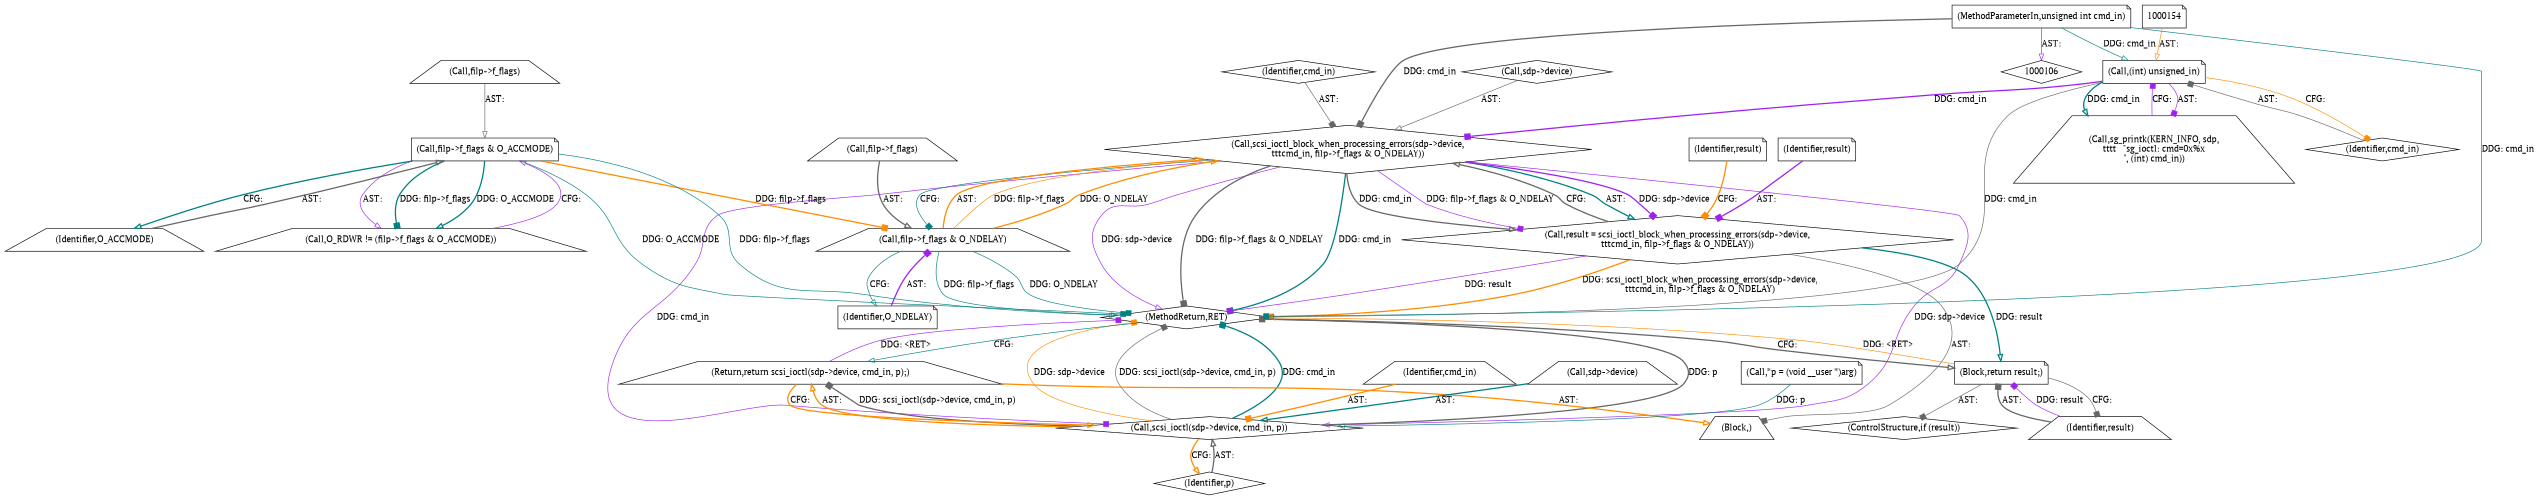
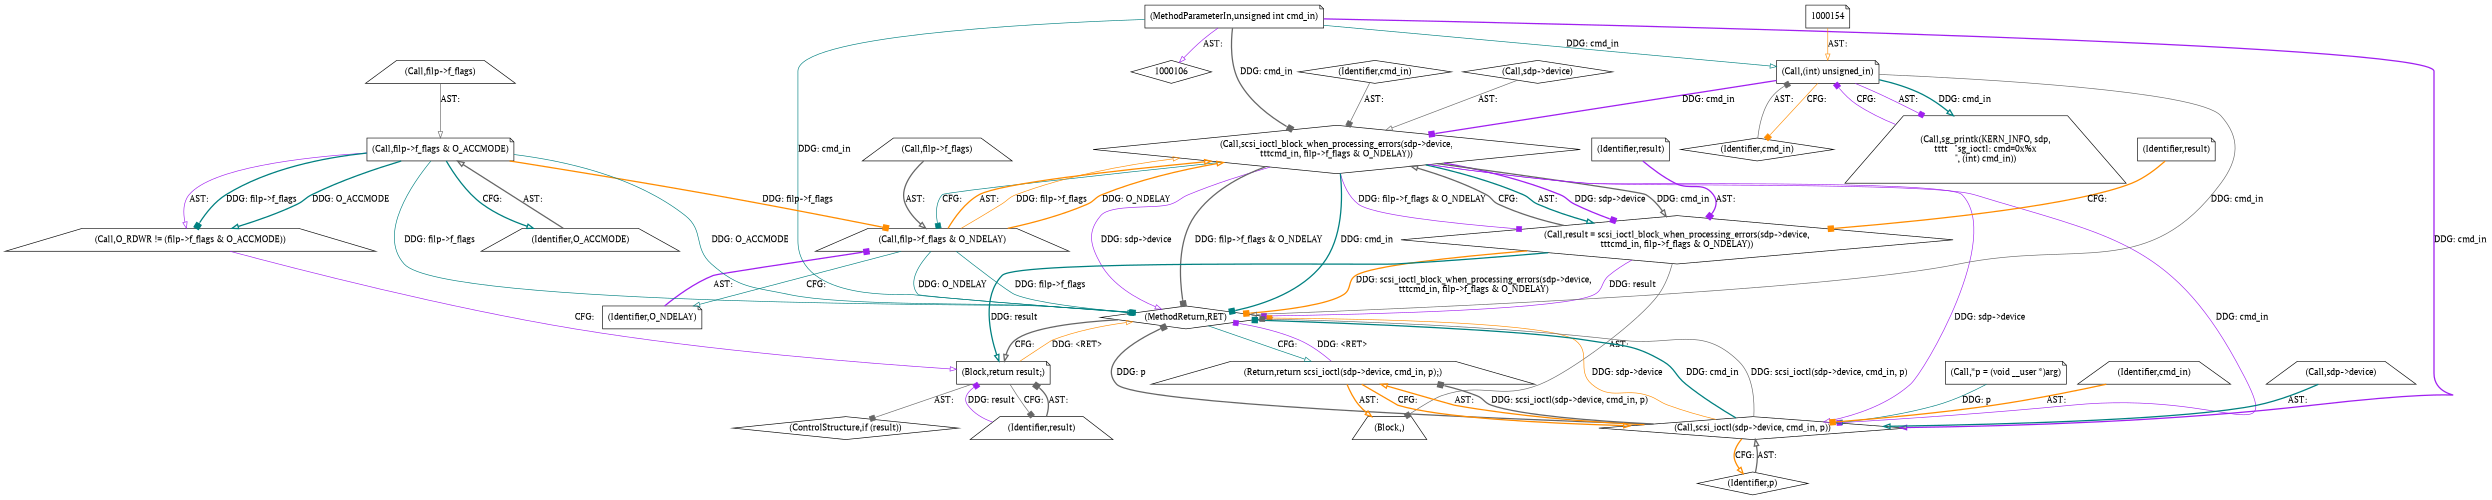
edge "(MethodParameterIn,unsigned int cmd_in)" -> "(Call,scsi_ioctl(sdp->device, cmd_in, p))": added, label "DDG: cmd_in"
edge "(Call,O_RDWR != (filp->f_flags & O_ACCMODE))" -> "(Call,filp->f_flags & O_ACCMODE)": now "(Call,O_RDWR != (filp->f_flags & O_ACCMODE))" -> "(Block,return result;)"
